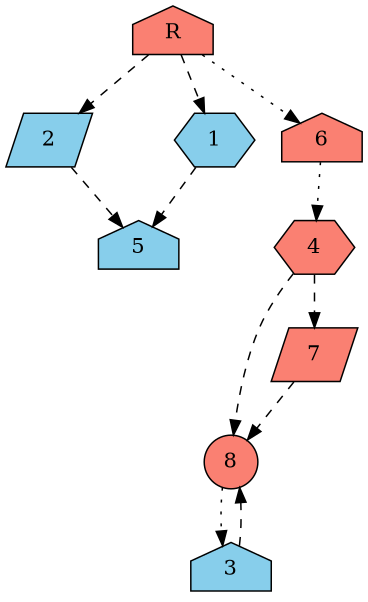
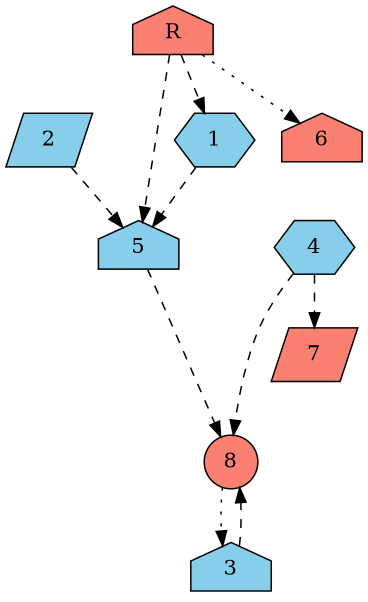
edge "R" -> "2": now "R" -> "5"
edge "6" -> "4": removed
node "4": fillcolor salmon -> skyblue
edge "7" -> "8": now "5" -> "8"
